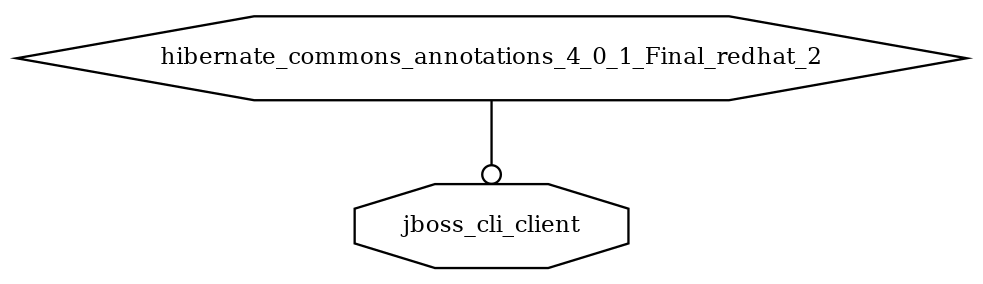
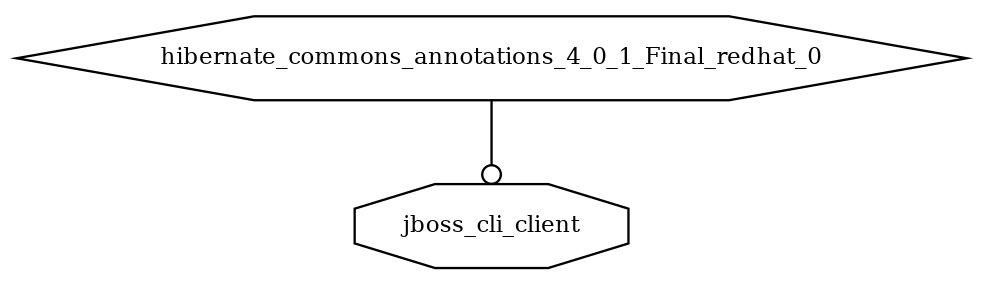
node "hibernate_commons_annotations_4_0_1_Final_redhat_2": label "hibernate_commons_annotations_4_0_1_Final_redhat_2" -> "hibernate_commons_annotations_4_0_1_Final_redhat_0"
